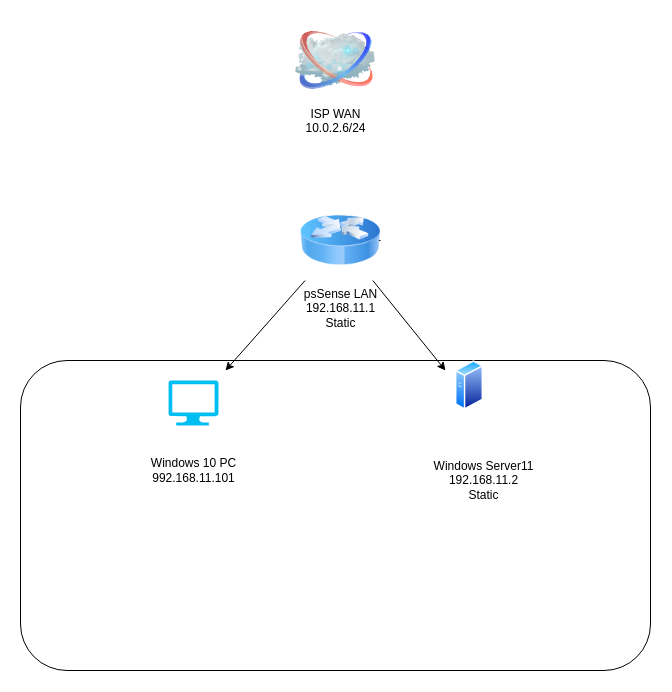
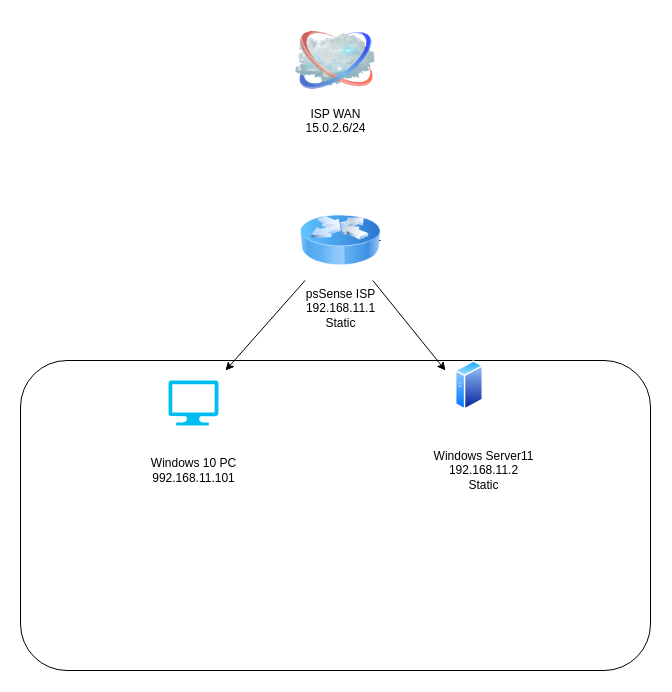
node "ISP WAN 10.0.2.6/24": label "ISP WAN 10.0.2.6/24" -> "ISP WAN 15.0.2.6/24"
node "psSense LAN 192.168.11.1 Static": label "psSense LAN 192.168.11.1 Static" -> "psSense ISP 192.168.11.1 Static"
node "Windows Server11 192.168.11.2 Static": moved (483, 481) -> (483, 471)
